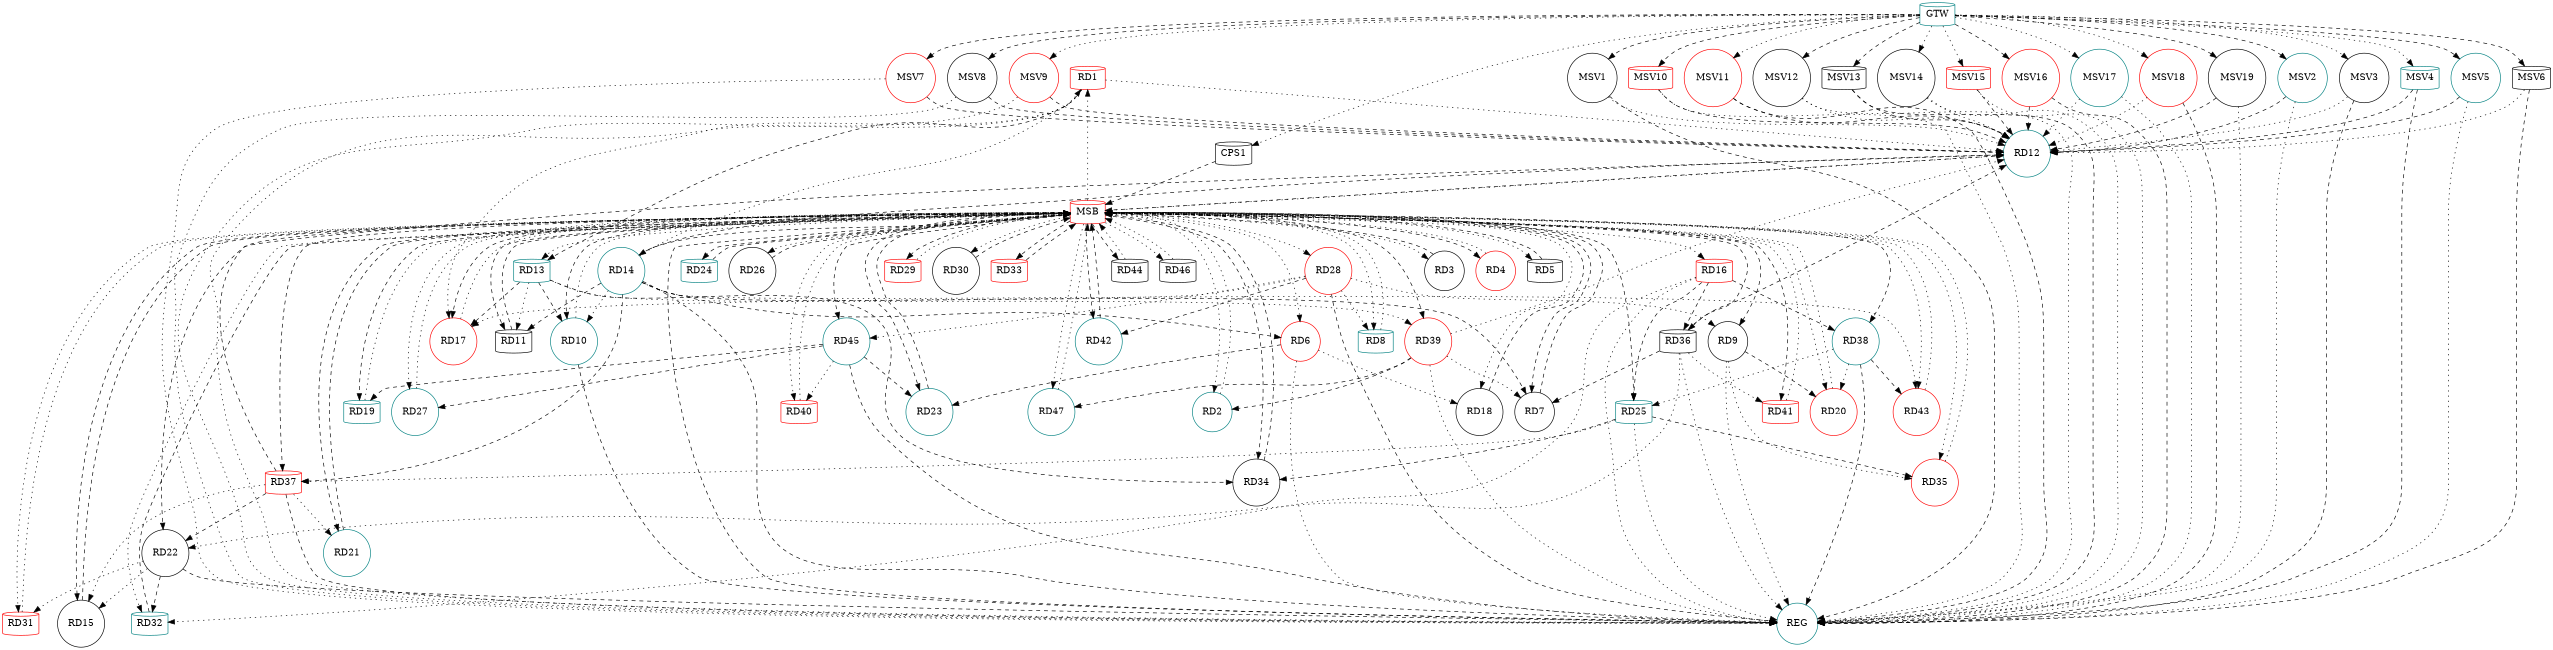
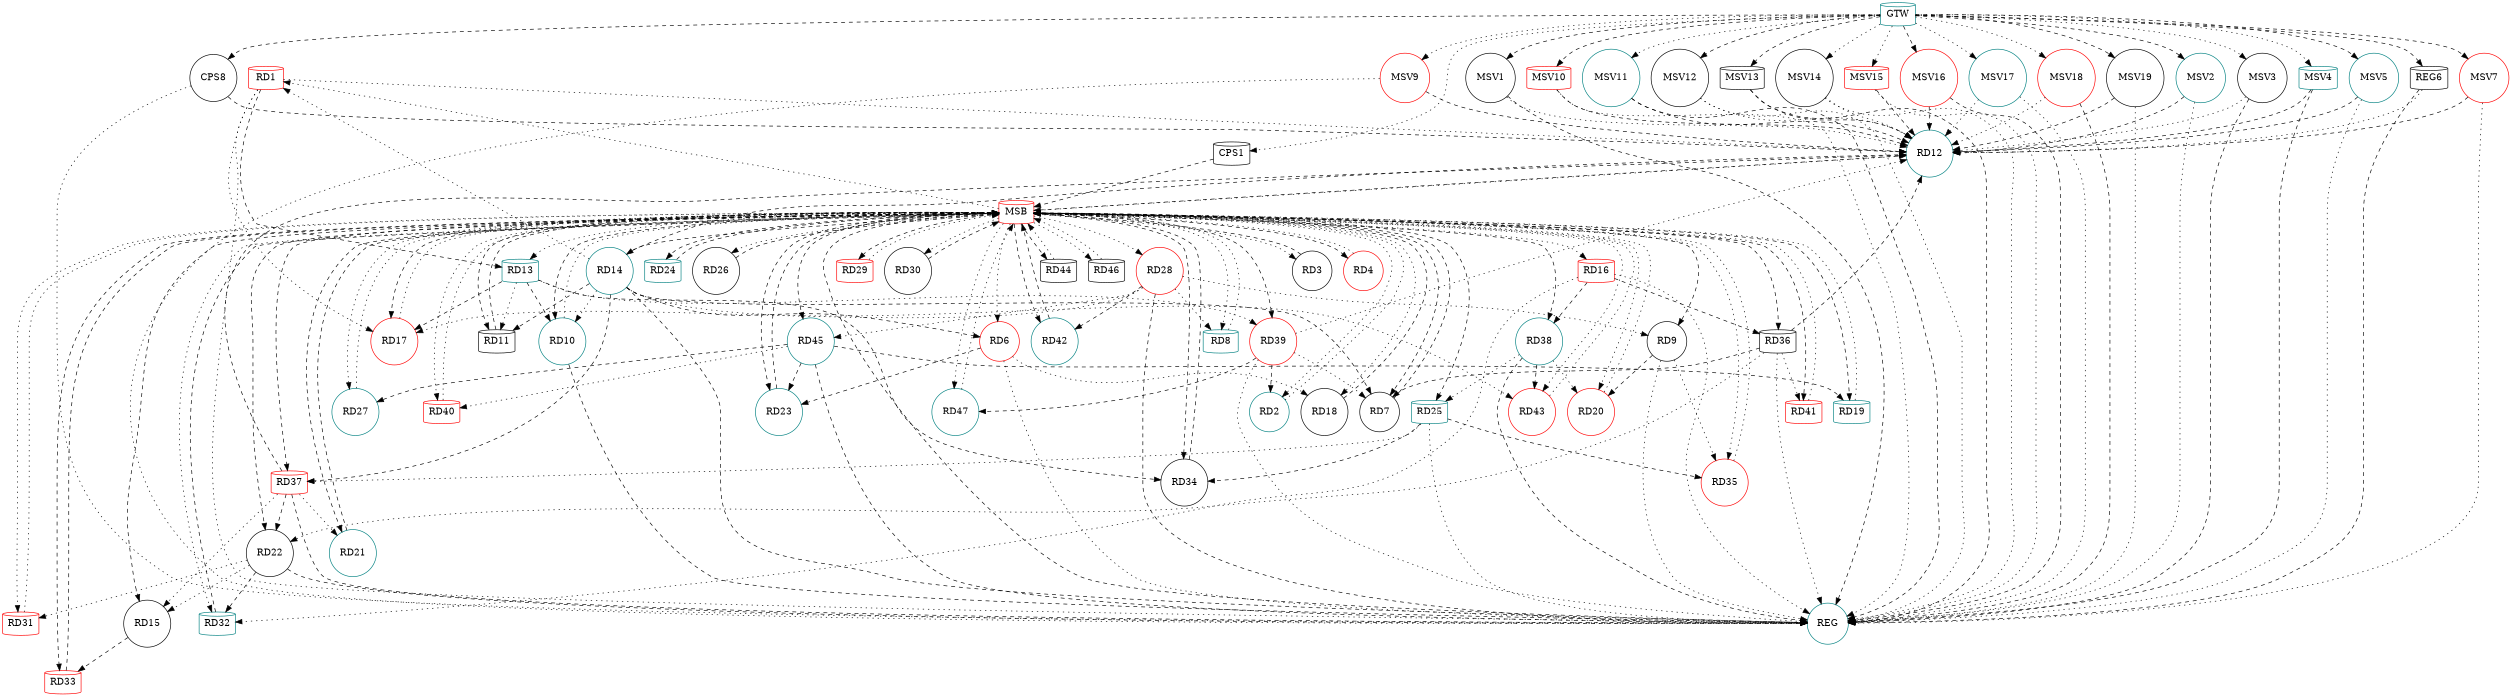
node "MSV8": label "MSV8" -> "CPS8"
node "MSV11": color red -> teal
node "MSV6": label "MSV6" -> "REG6"
edge "RD15" -> "MSB": now "RD15" -> "RD33"
node "RD5": removed
edge "RD16" -> "RD25": removed
